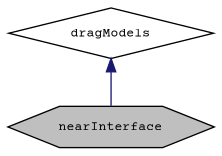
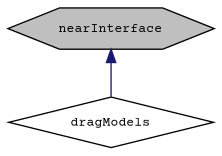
edge "nearInterface" -> "dragModels": reversed
